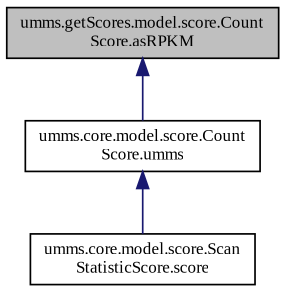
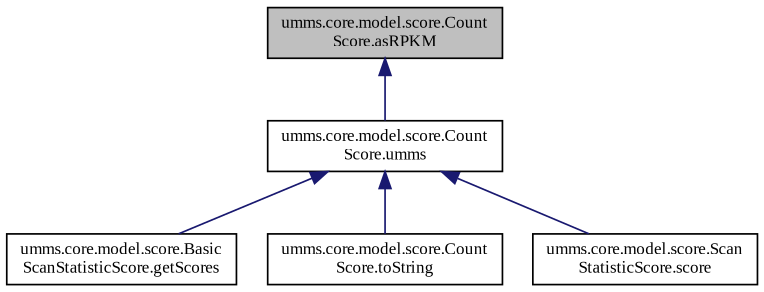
node "umms.getScores.model.score.Count Score.asRPKM": label "umms.getScores.model.score.Count Score.asRPKM" -> "umms.core.model.score.Count Score.asRPKM"
node "umms.core.model.score.Basic ScanStatisticScore.getScores": added
node "umms.core.model.score.Count Score.toString": added
